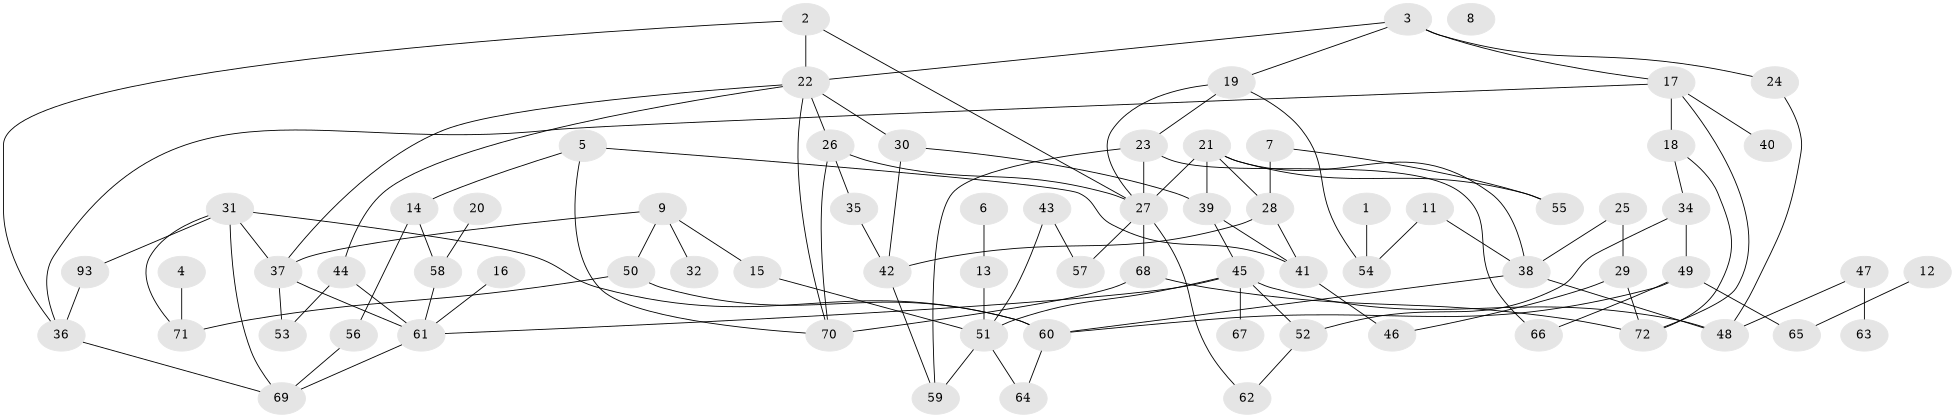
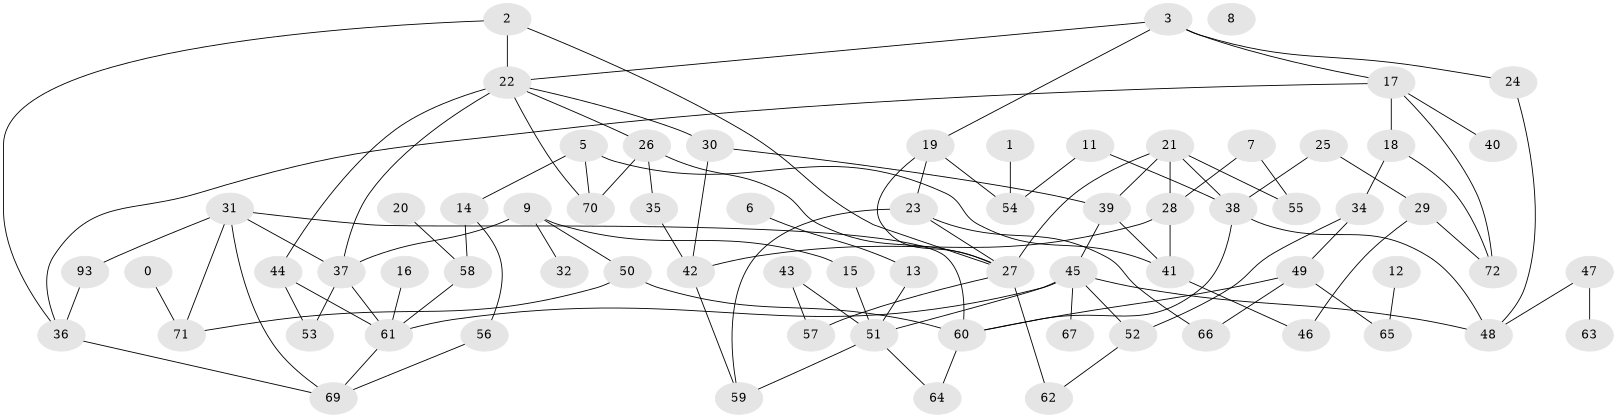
node "4": label "4" -> "0"
node "68": removed
